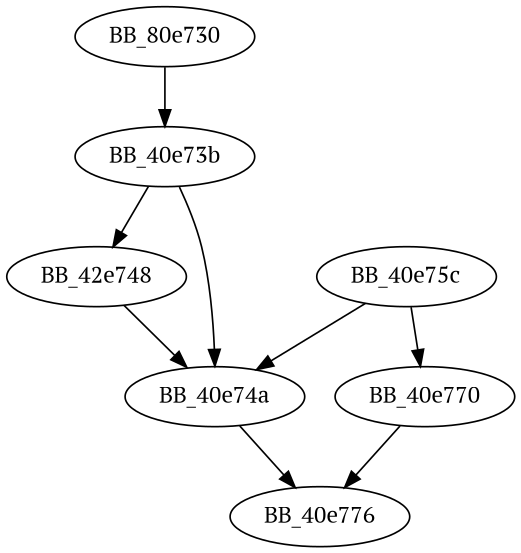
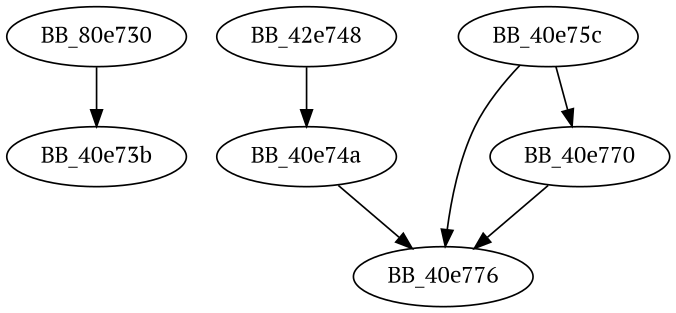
edge "BB_40e73b" -> "BB_42e748": removed
edge "BB_40e73b" -> "BB_40e74a": removed
edge "BB_40e75c" -> "BB_40e74a": now "BB_40e75c" -> "BB_40e776"
